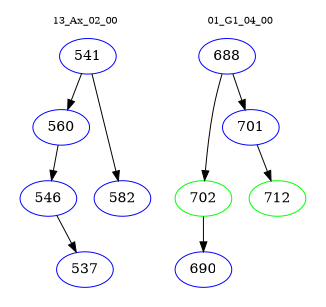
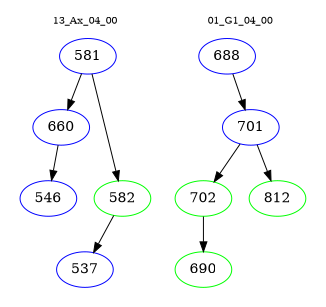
cluster "13_Ax_02_00": label "13_Ax_02_00" -> "13_Ax_04_00"
node "541": label "541" -> "581"
edge "688" -> "702": now "701" -> "702"
node "560": label "560" -> "660"
node "582": color blue -> green
node "712": label "712" -> "812"
edge "546" -> "537": now "582" -> "537"
node "690": color blue -> green
